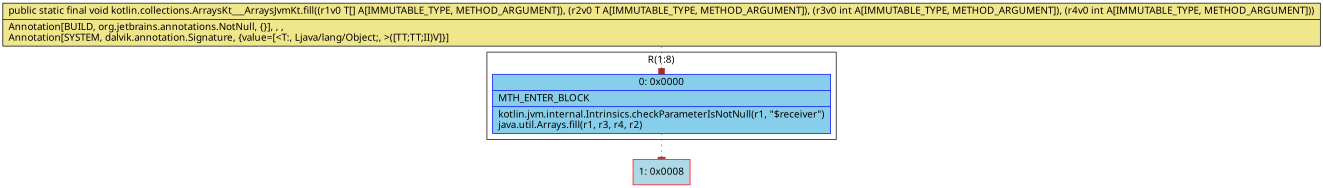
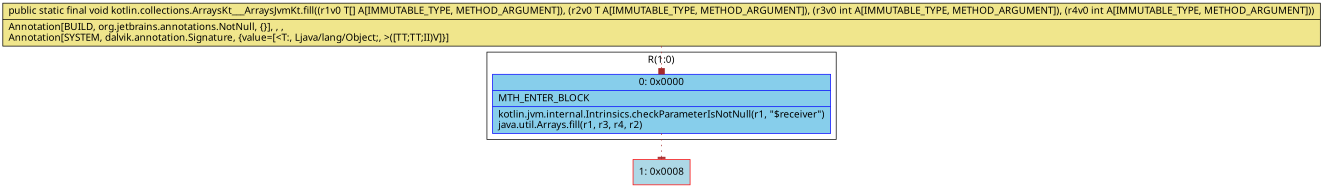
cluster "R(1:8)": label "R(1:8)" -> "R(1:0)"
